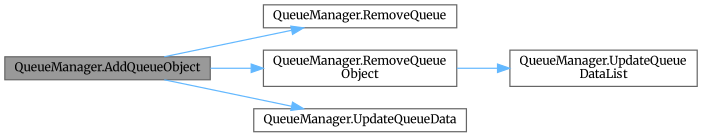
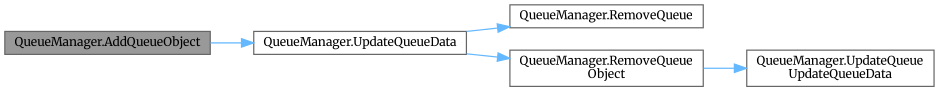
edge "QueueManager.AddQueueObject" -> "QueueManager.RemoveQueue": now "QueueManager.UpdateQueueData" -> "QueueManager.RemoveQueue"
edge "QueueManager.AddQueueObject" -> "QueueManager.RemoveQueue Object": now "QueueManager.UpdateQueueData" -> "QueueManager.RemoveQueue Object"
node "QueueManager.UpdateQueue DataList": label "QueueManager.UpdateQueue DataList" -> "QueueManager.UpdateQueue UpdateQueueData"
